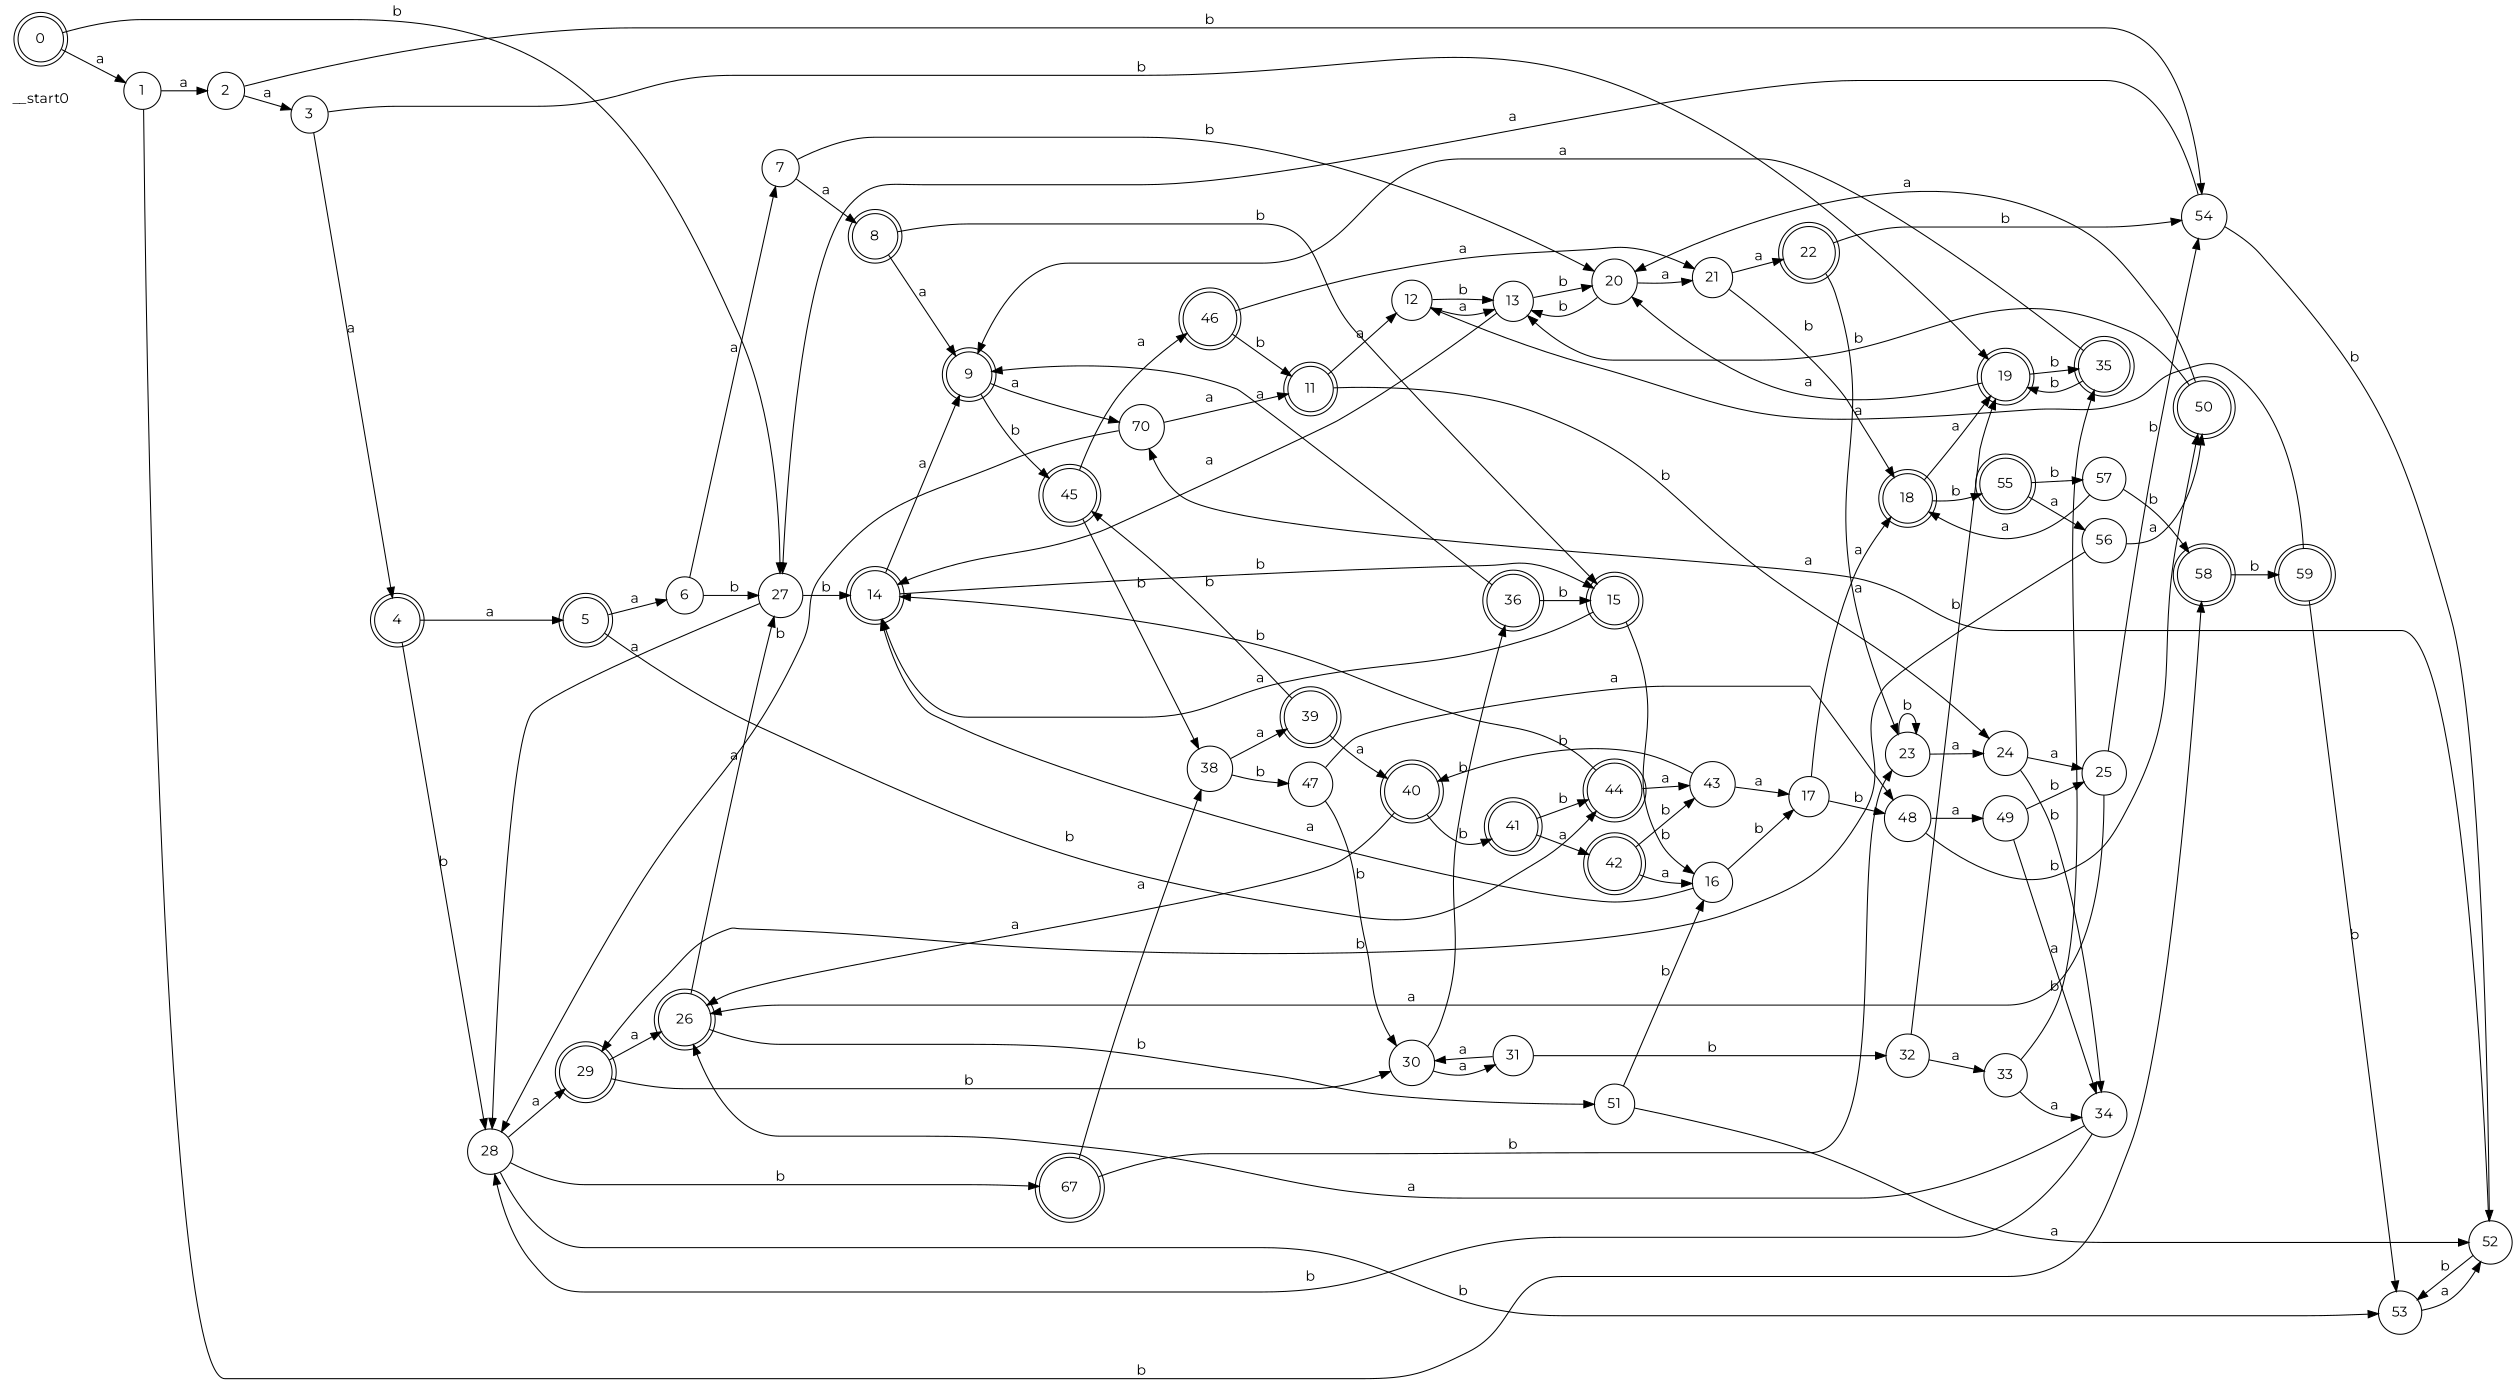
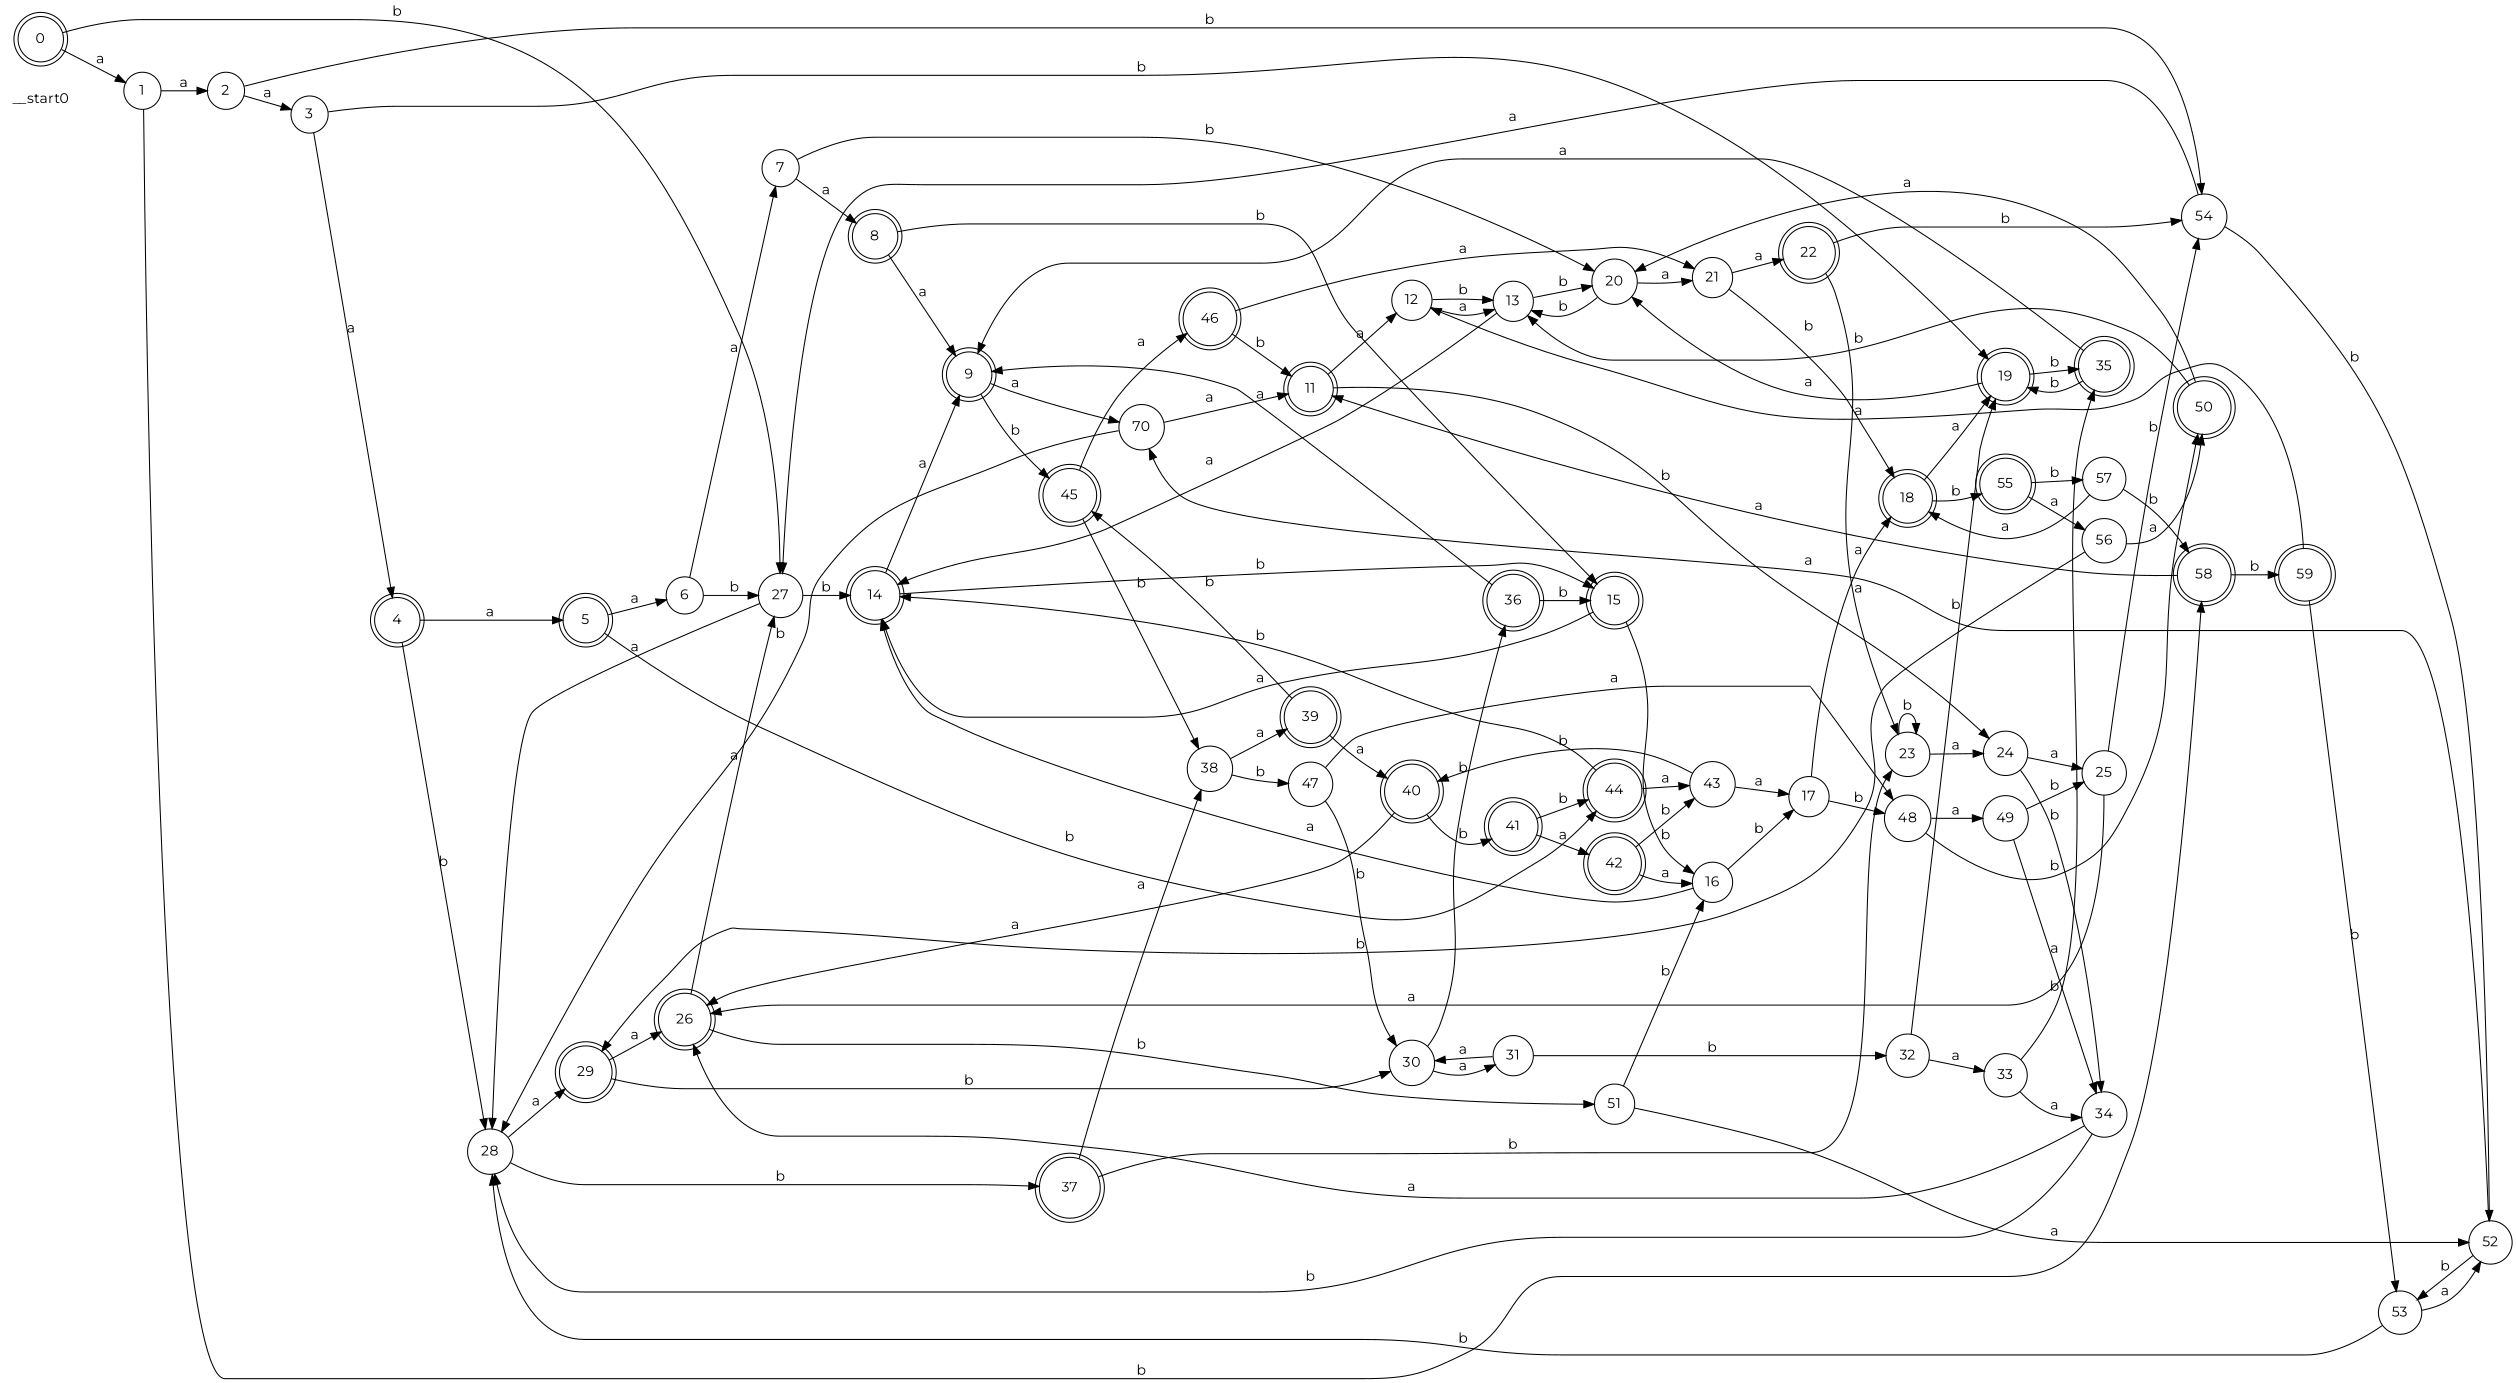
edge "58" -> "11": added, label "a"
node "67": label "67" -> "37"
edge "28" -> "53": reversed
